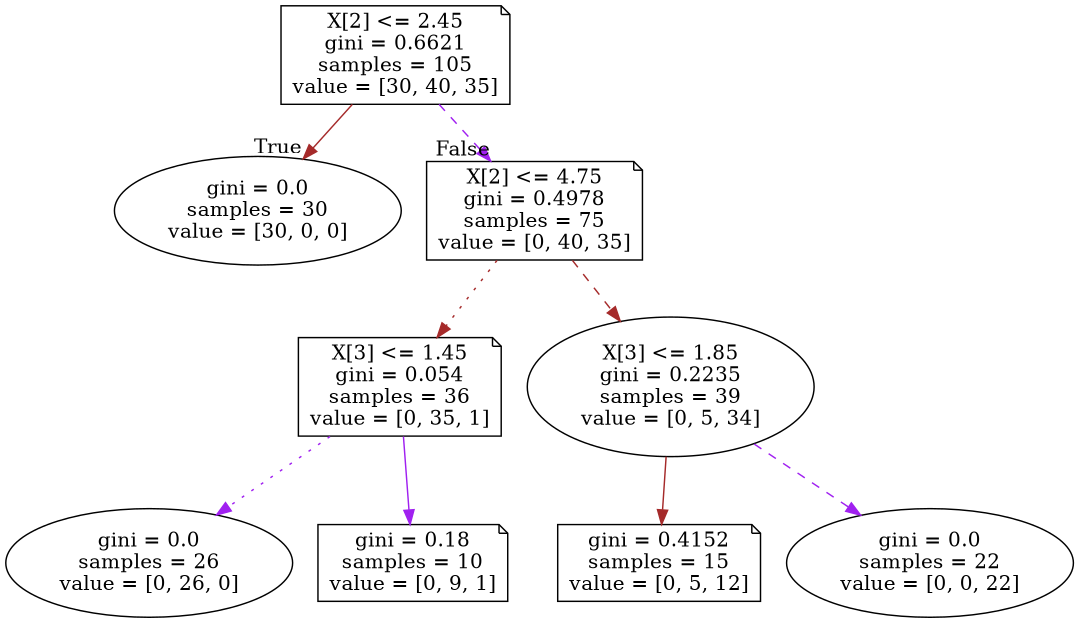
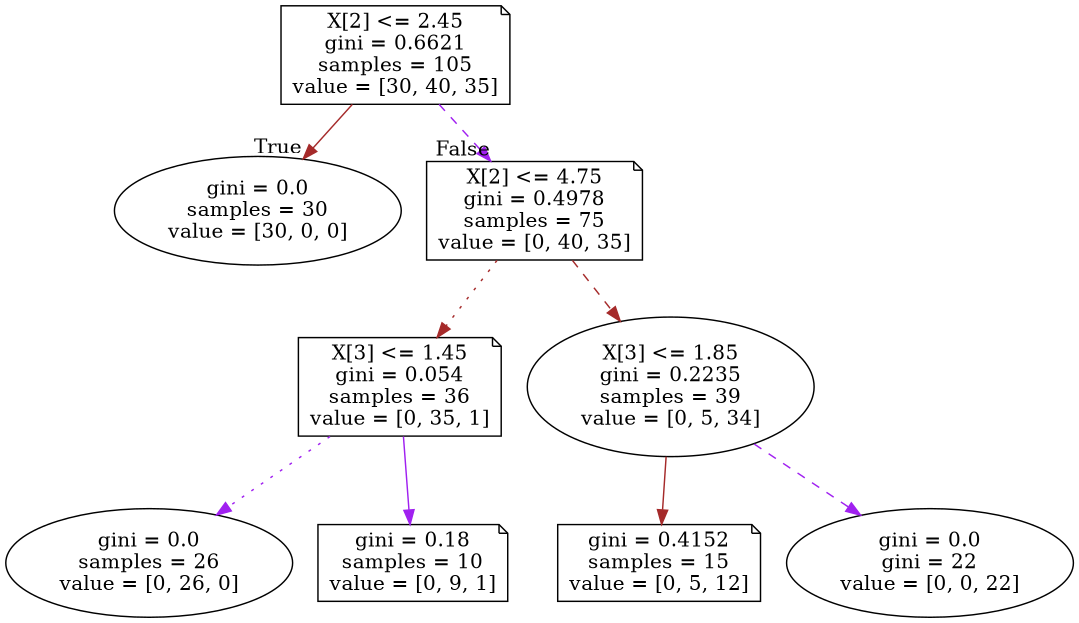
node "gini = 0.0 samples = 22 value = [0, 0, 22]": label "gini = 0.0 samples = 22 value = [0, 0, 22]" -> "gini = 0.0 gini = 22 value = [0, 0, 22]"
